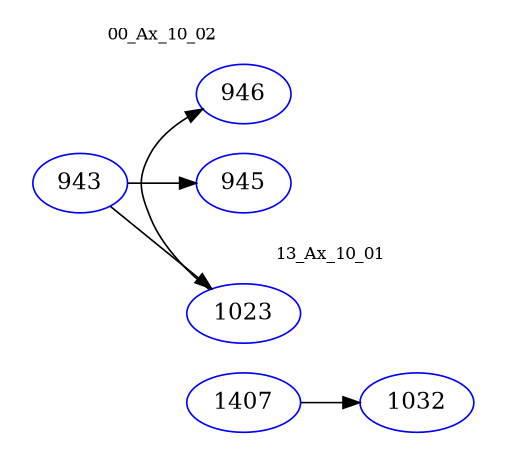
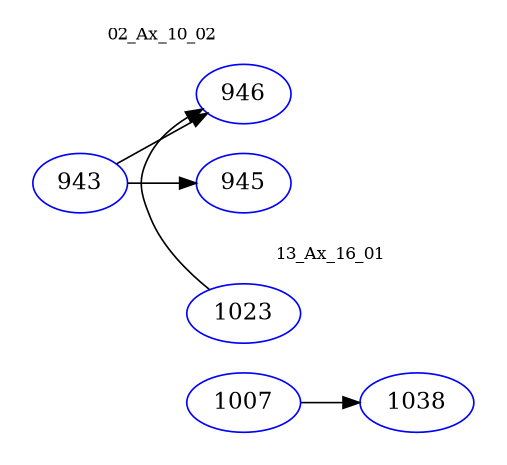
cluster "00_Ax_10_02": label "00_Ax_10_02" -> "02_Ax_10_02"
edge "943" -> "1023": now "943" -> "946"
cluster "13_Ax_10_01": label "13_Ax_10_01" -> "13_Ax_16_01"
node "1407": label "1407" -> "1007"
node "1032": label "1032" -> "1038"
